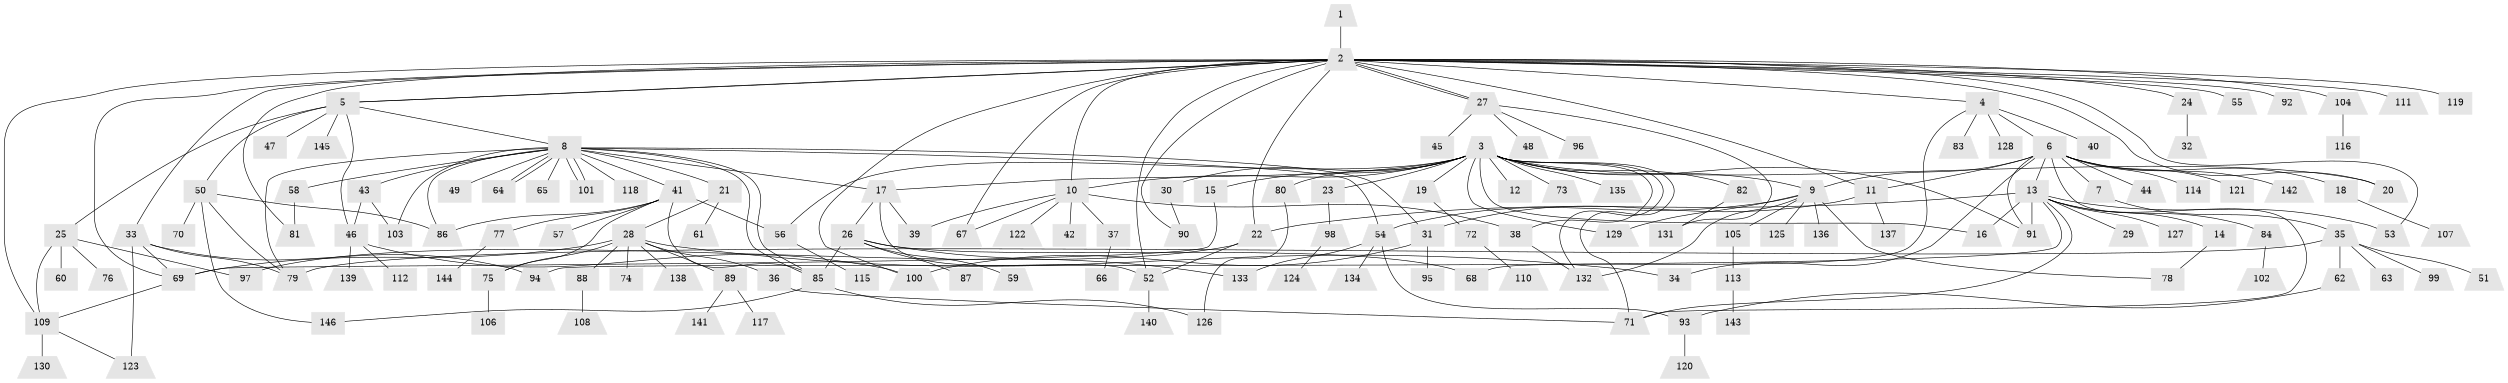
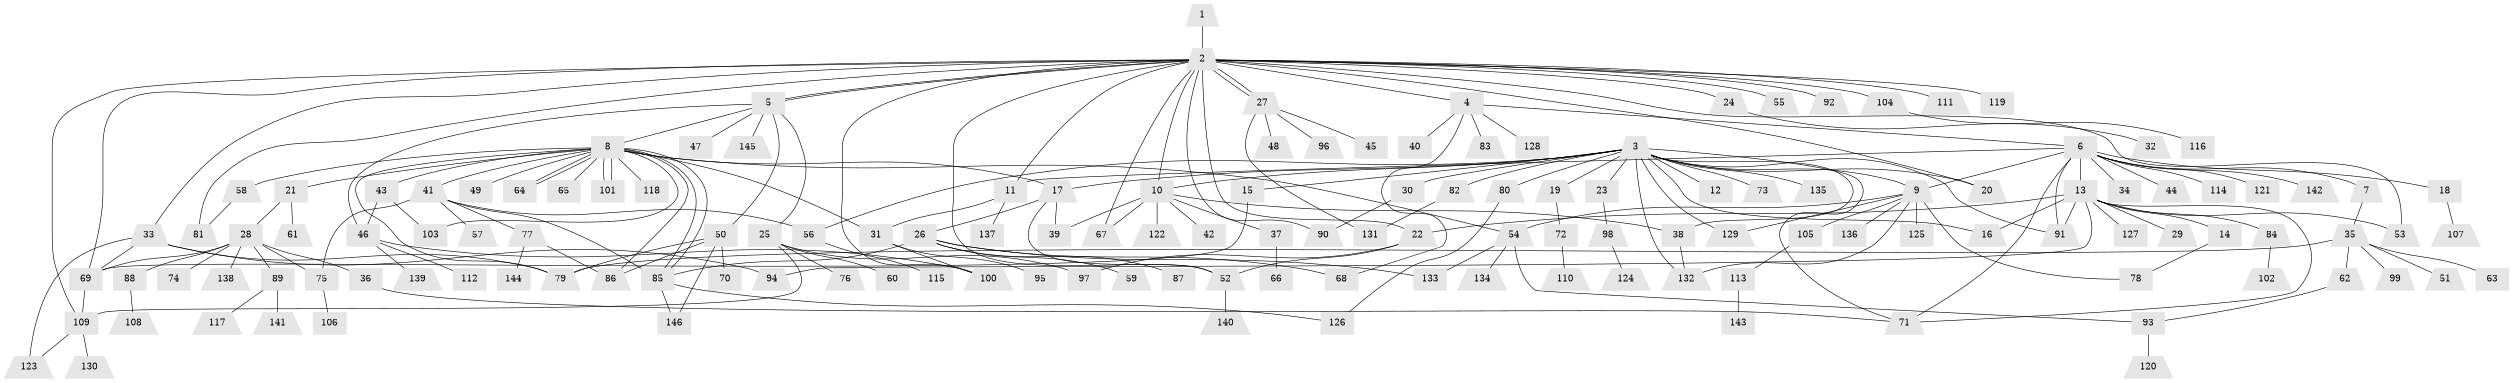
edge "41" -- "86": now "77" -- "86"
edge "28" -- "34": removed
